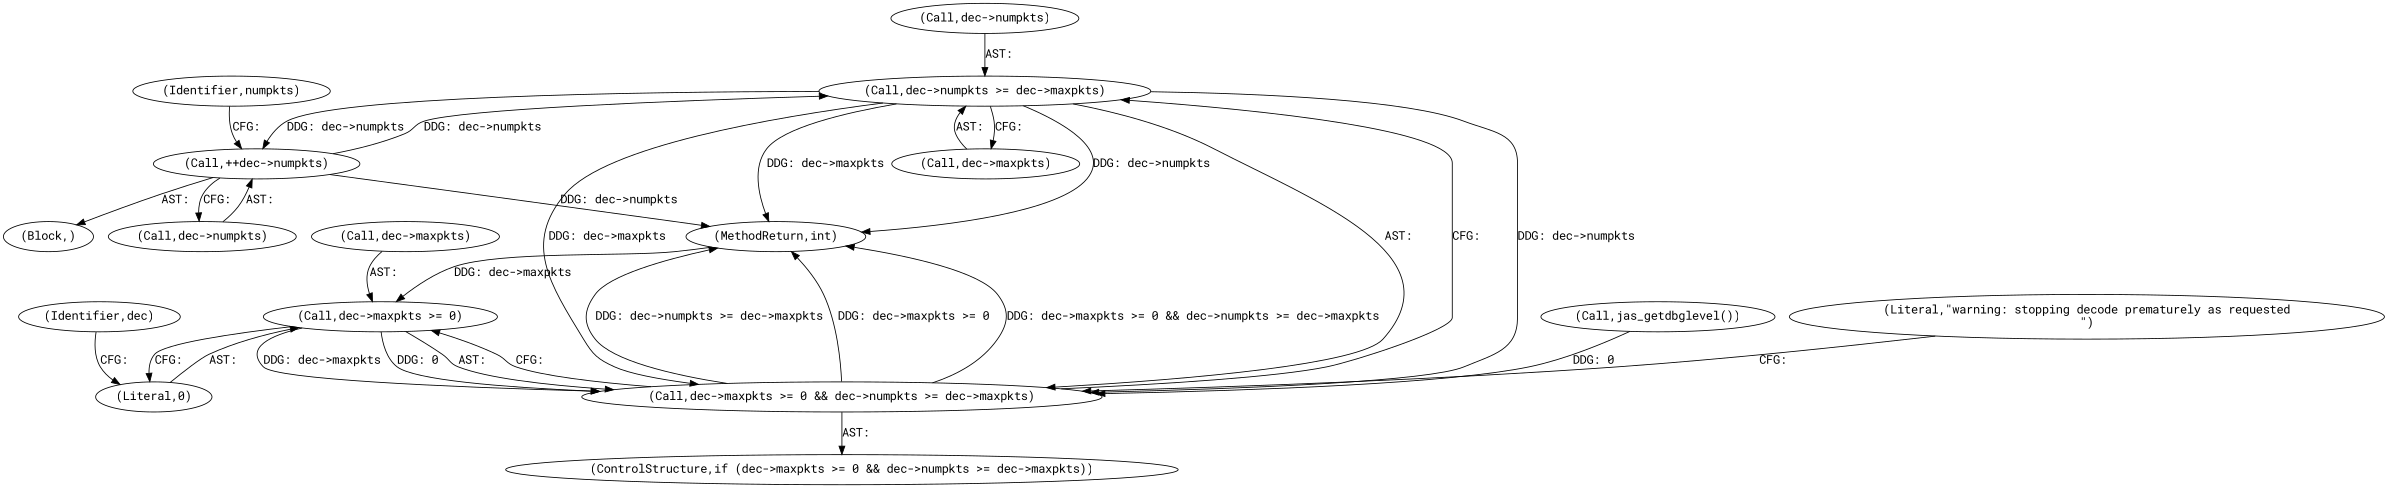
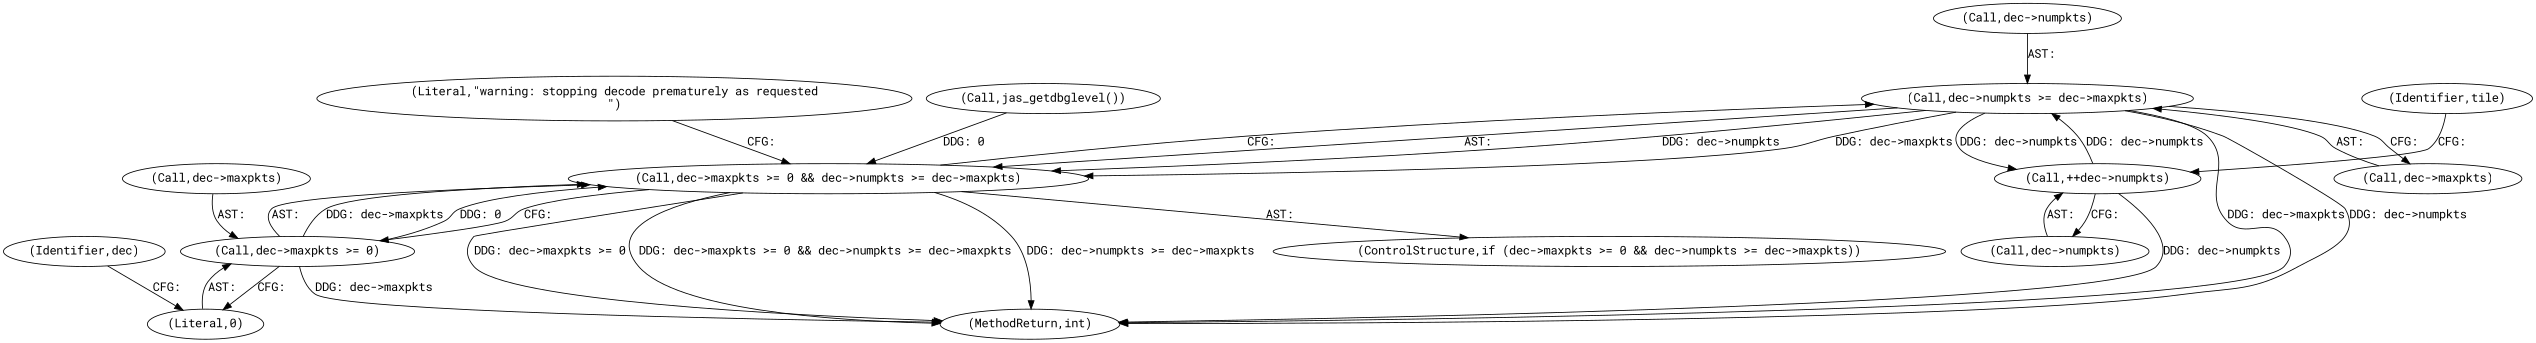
node "(Identifier,numpkts)": label "(Identifier,numpkts)" -> "(Identifier,tile)"
node "(Block,)": removed
edge "(MethodReturn,int)" -> "(Call,dec->maxpkts >= 0)": reversed
